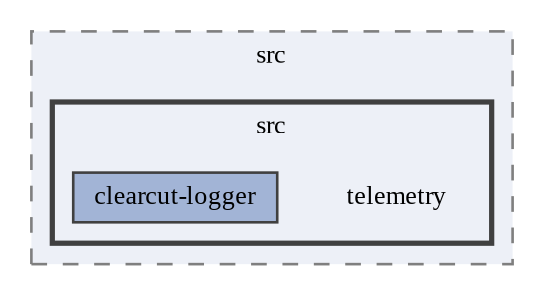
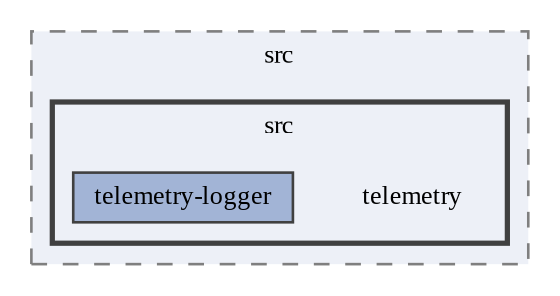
node "clearcut-logger": label "clearcut-logger" -> "telemetry-logger"
